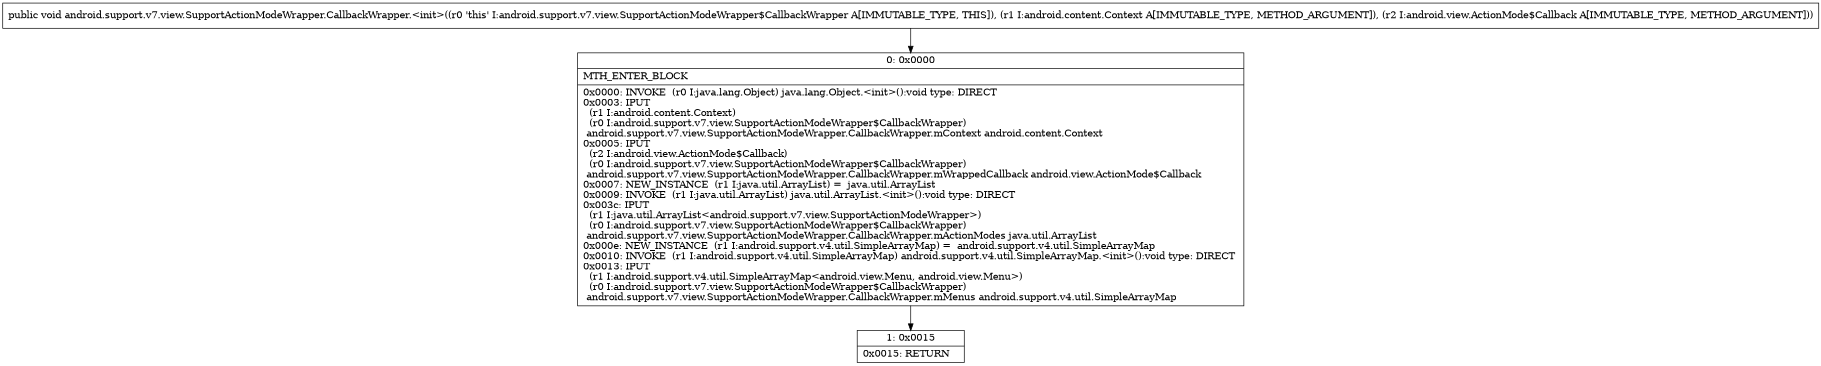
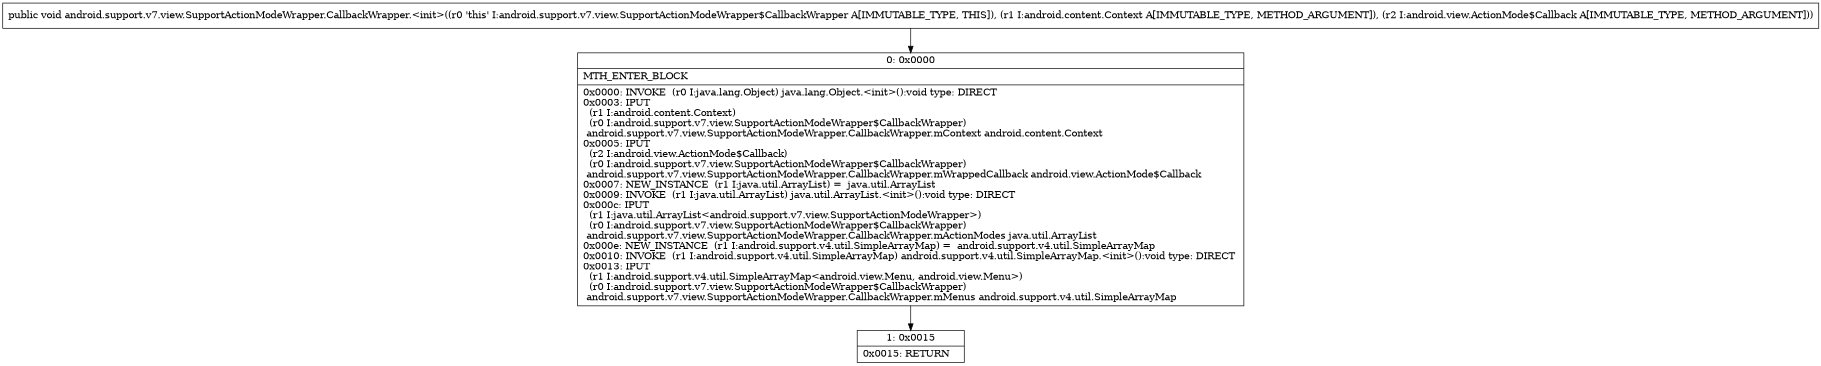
node "0: 0x0000": text "0x003c: IPUT" -> "0x000c: IPUT"
